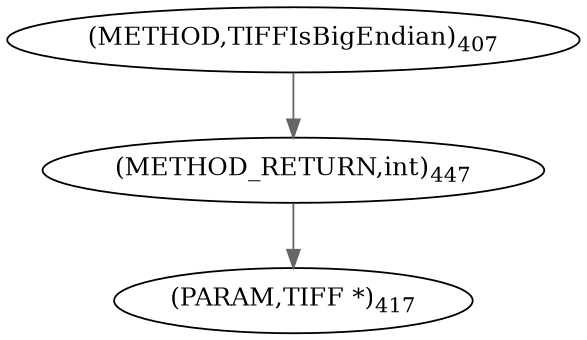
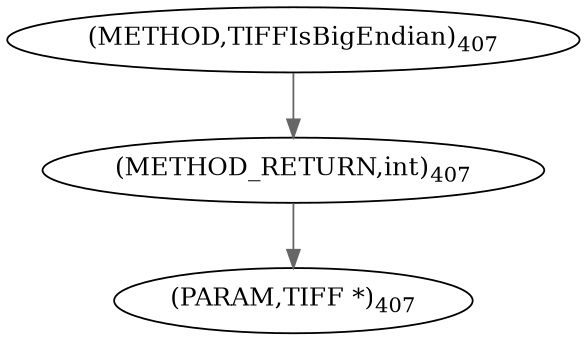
node "(METHOD_RETURN,int)": text "447" -> "407"
node "(PARAM,TIFF *)": text "417" -> "407"
